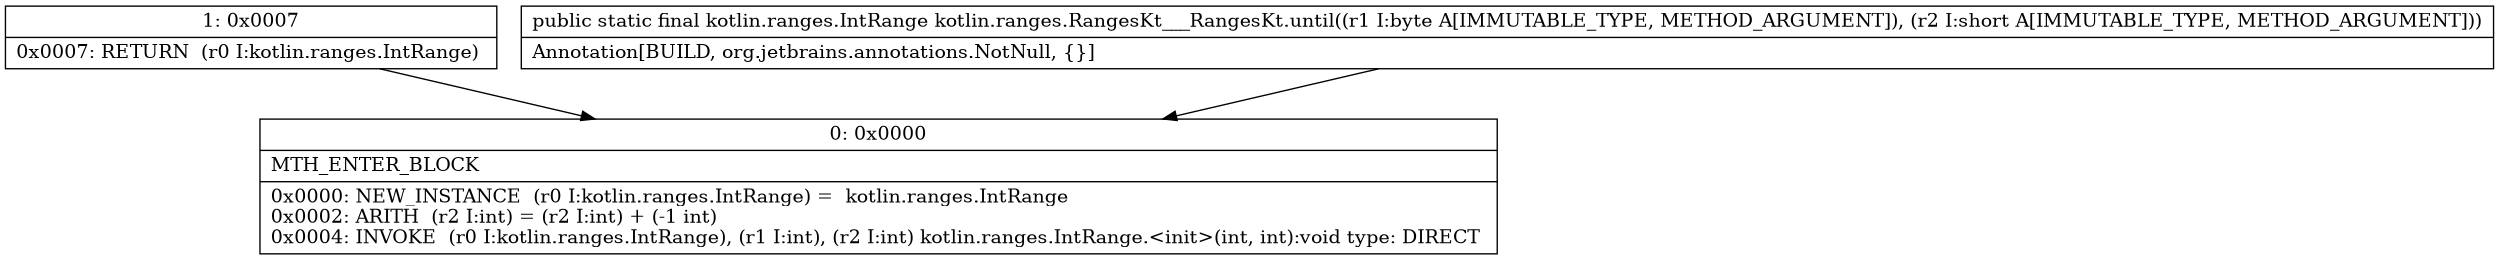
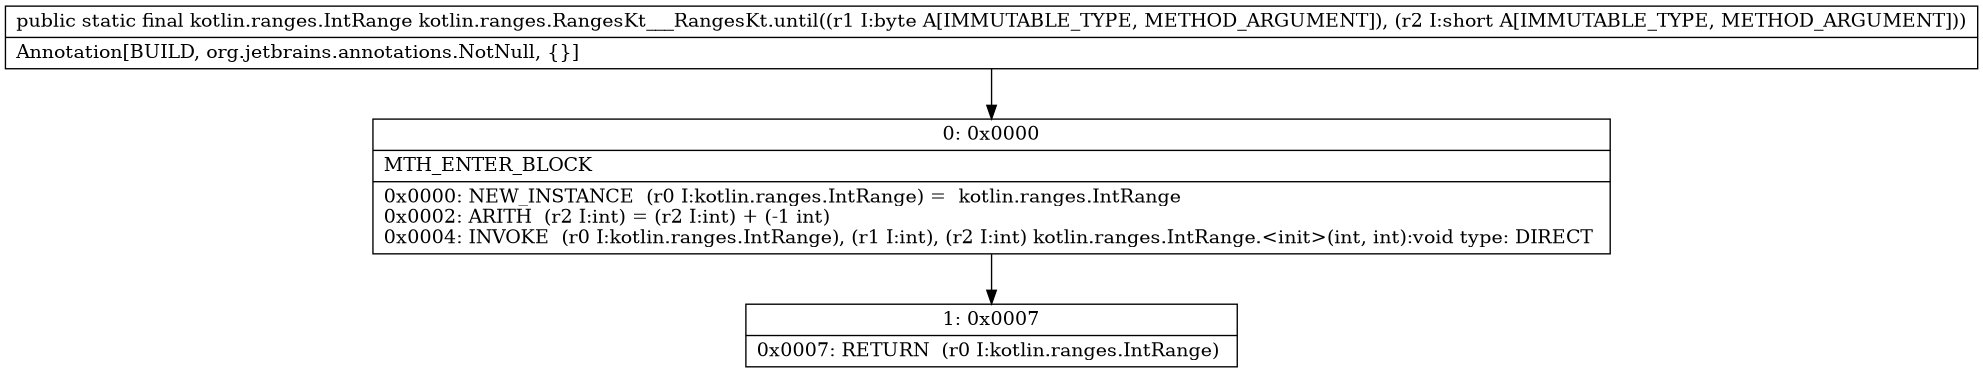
edge "1: 0x0007" -> "0: 0x0000": reversed
